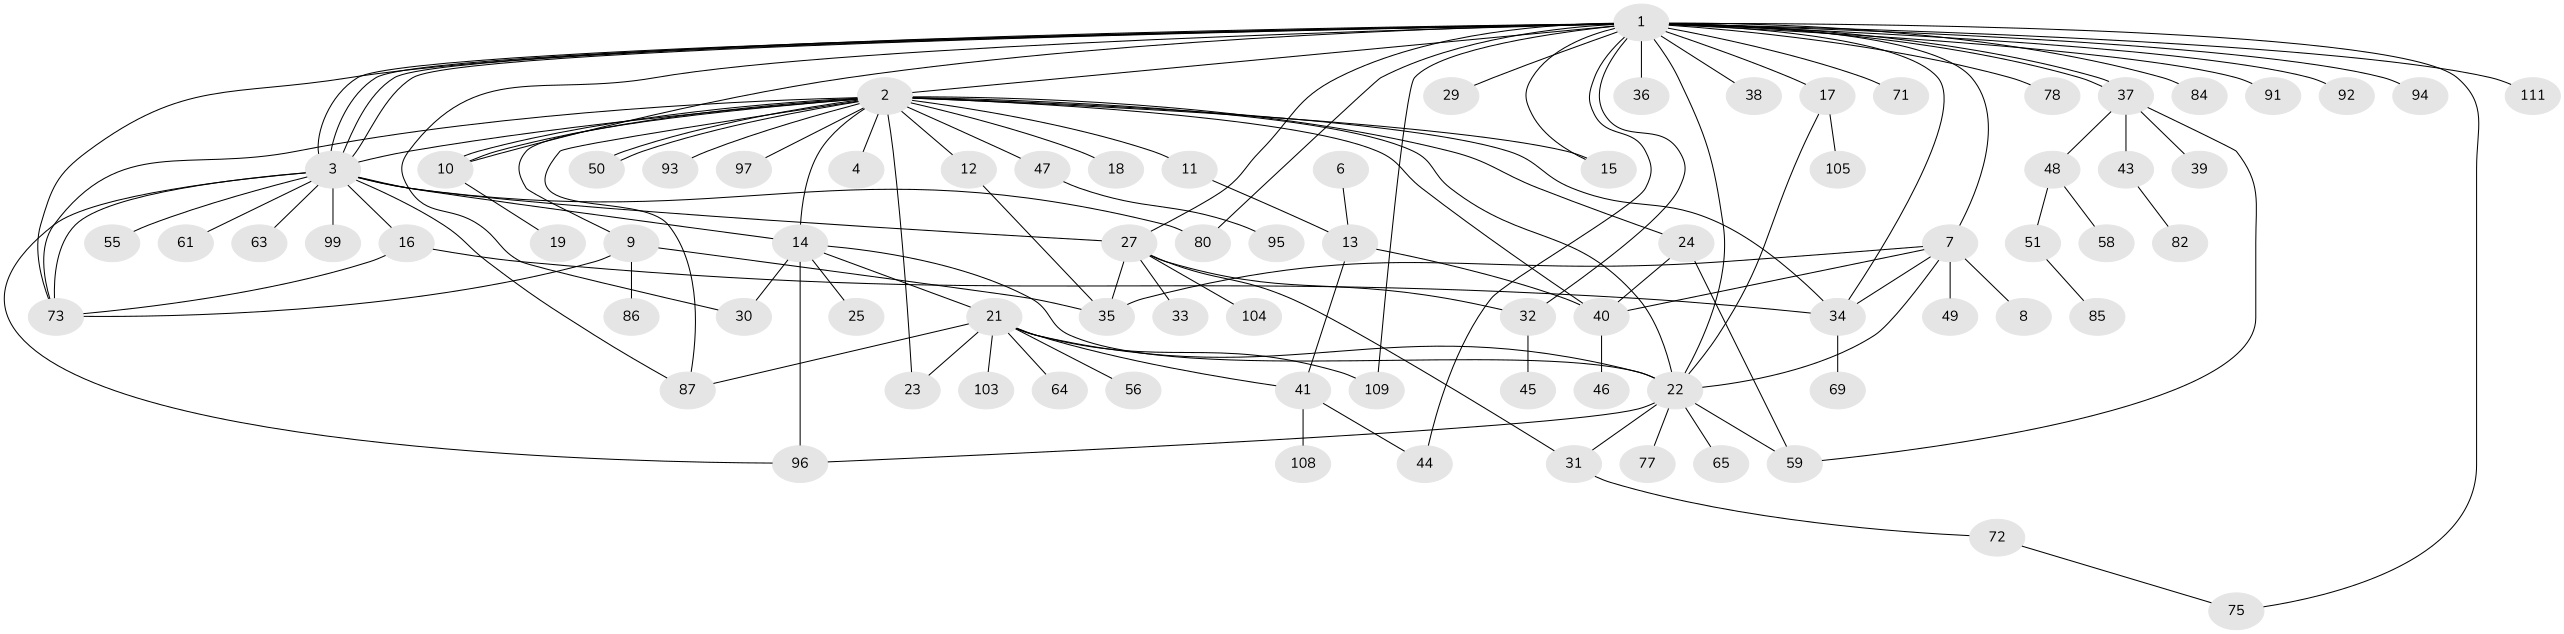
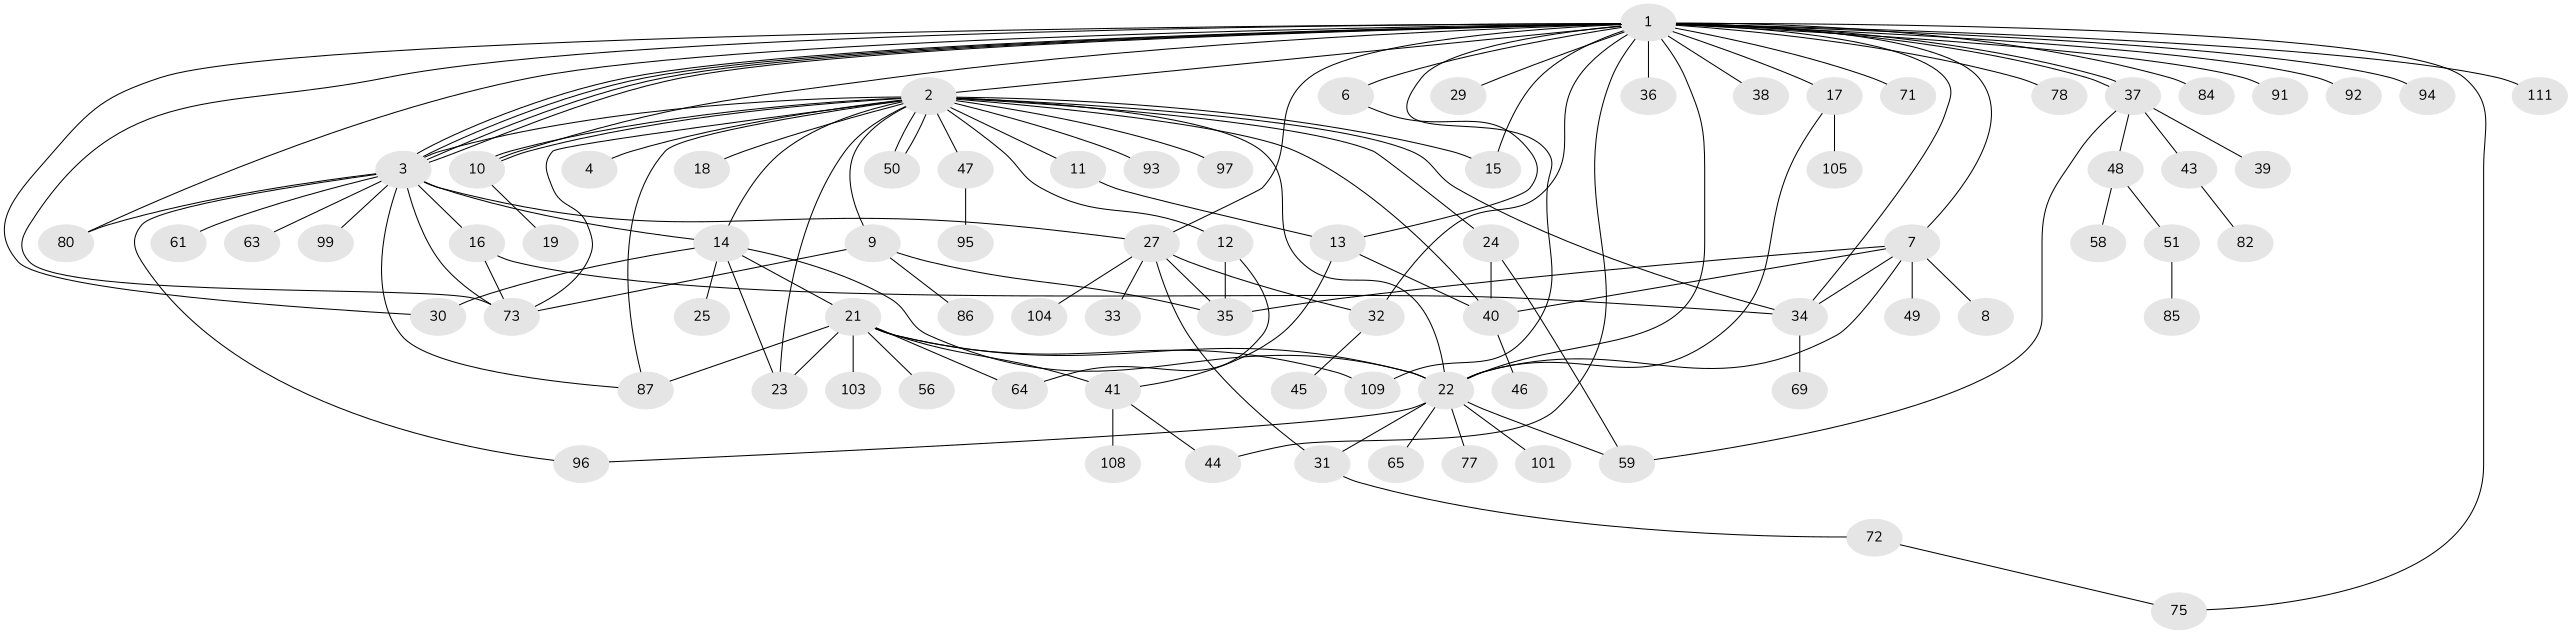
edge "1" -- "6": added
node "55": removed
edge "14" -- "96": now "14" -- "23"
edge "12" -- "64": added
node "101": added
